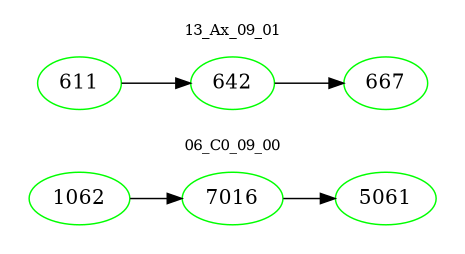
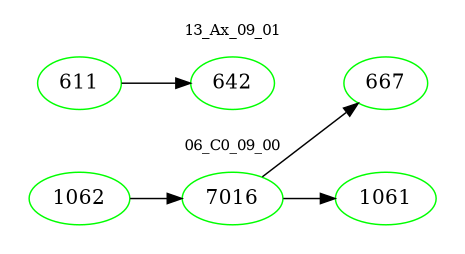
edge "642" -> "667": now "7016" -> "667"
node "5061": label "5061" -> "1061"
